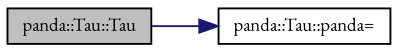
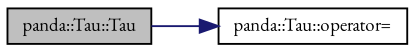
node "panda::Tau::panda=": label "panda::Tau::panda=" -> "panda::Tau::operator="
